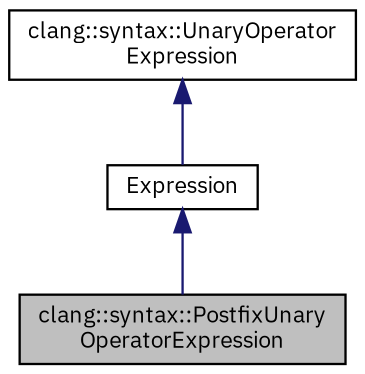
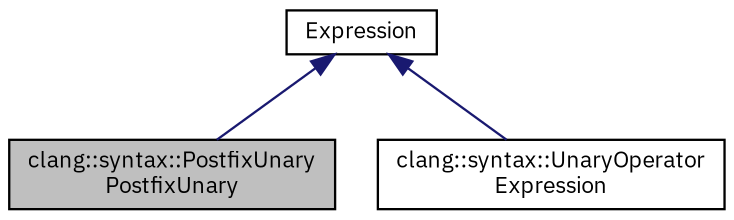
edge "Expression" -> "clang::syntax::UnaryOperator Expression": reversed
node "clang::syntax::PostfixUnary OperatorExpression": label "clang::syntax::PostfixUnary OperatorExpression" -> "clang::syntax::PostfixUnary PostfixUnary"
